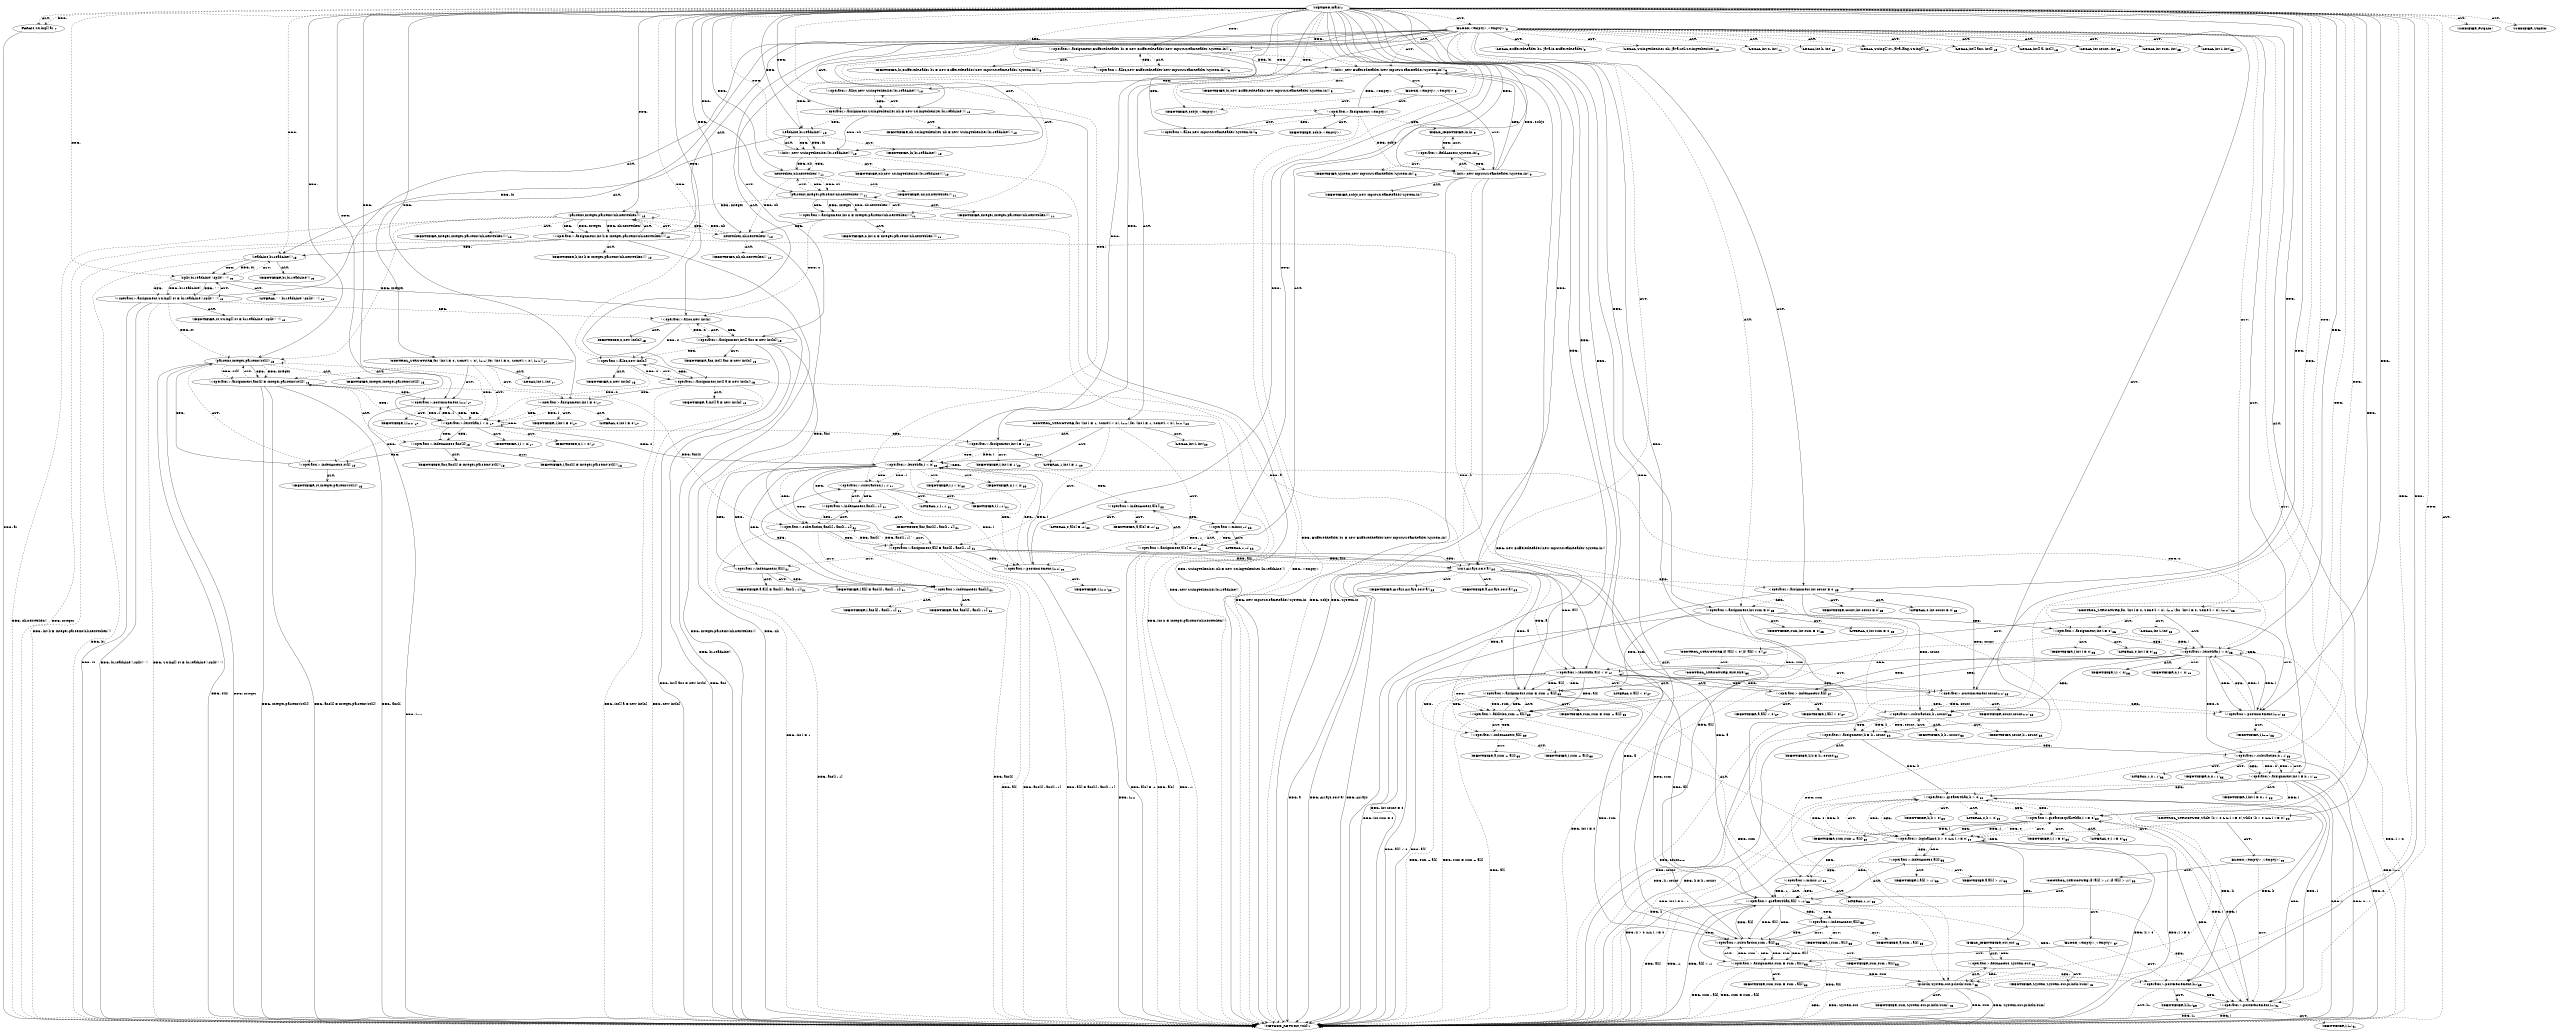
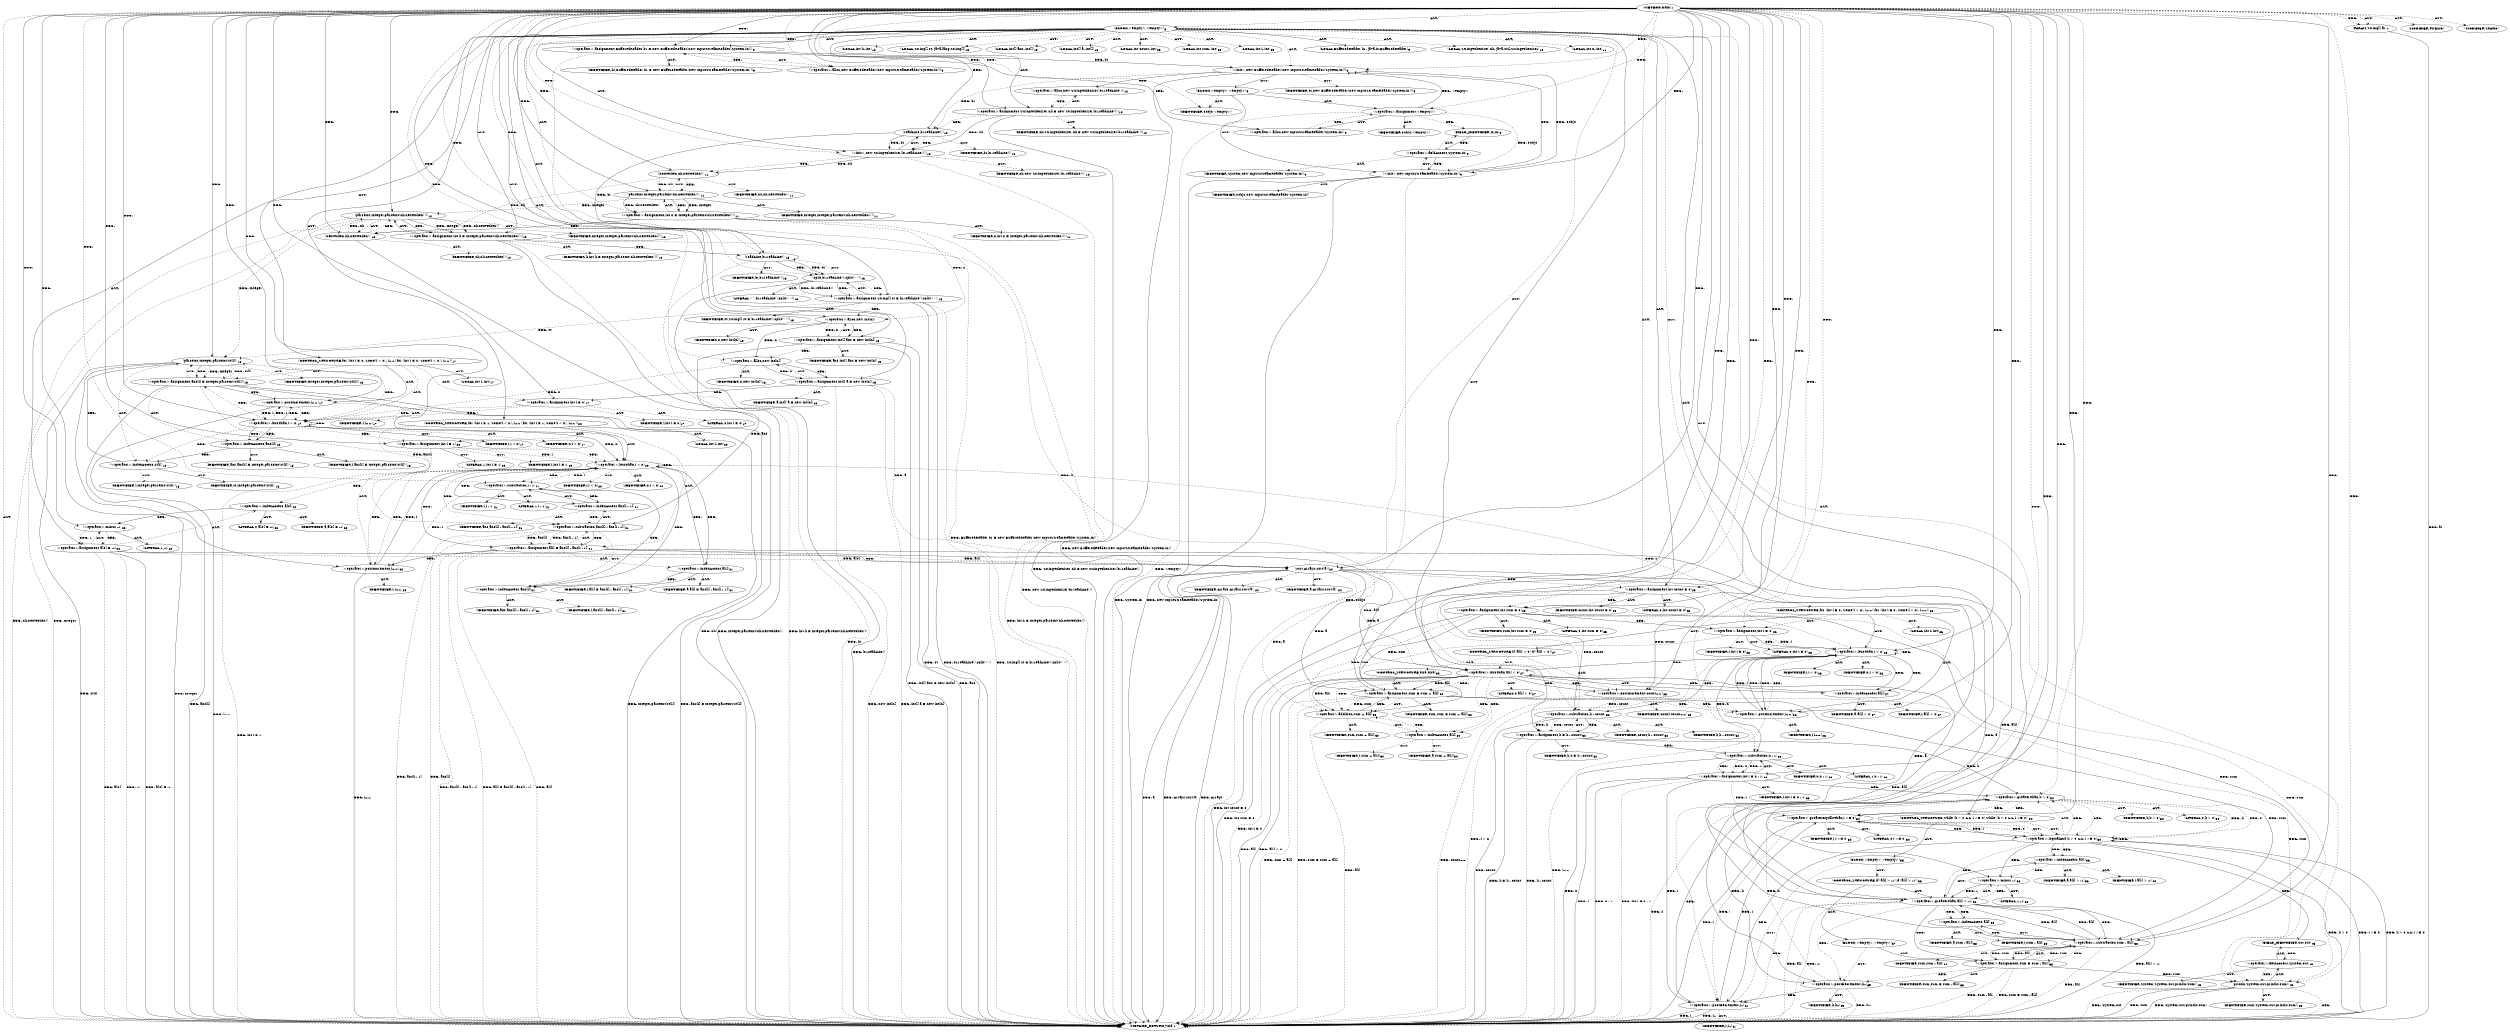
node "(IDENTIFIER,i,Integer.parseInt(st[i]))": added
edge "(<init>,new StringTokenizer(br.readLine()))" -> "(METHOD_RETURN,void)": arrowhead normal -> tee
edge "(<operator>.greaterEqualsThan,i >= 0)" -> "(IDENTIFIER,sum,sum + a[i])": now "(<operator>.greaterEqualsThan,i >= 0)" -> "(METHOD_RETURN,void)"
edge "(<operator>.fieldAccess,System.out)" -> "(println,System.out.println(sum))": style solid -> dashed
edge "(<operator>.postDecrement,k--)" -> "(METHOD_RETURN,void)": label "AST: k--" -> "DDG: k--"
